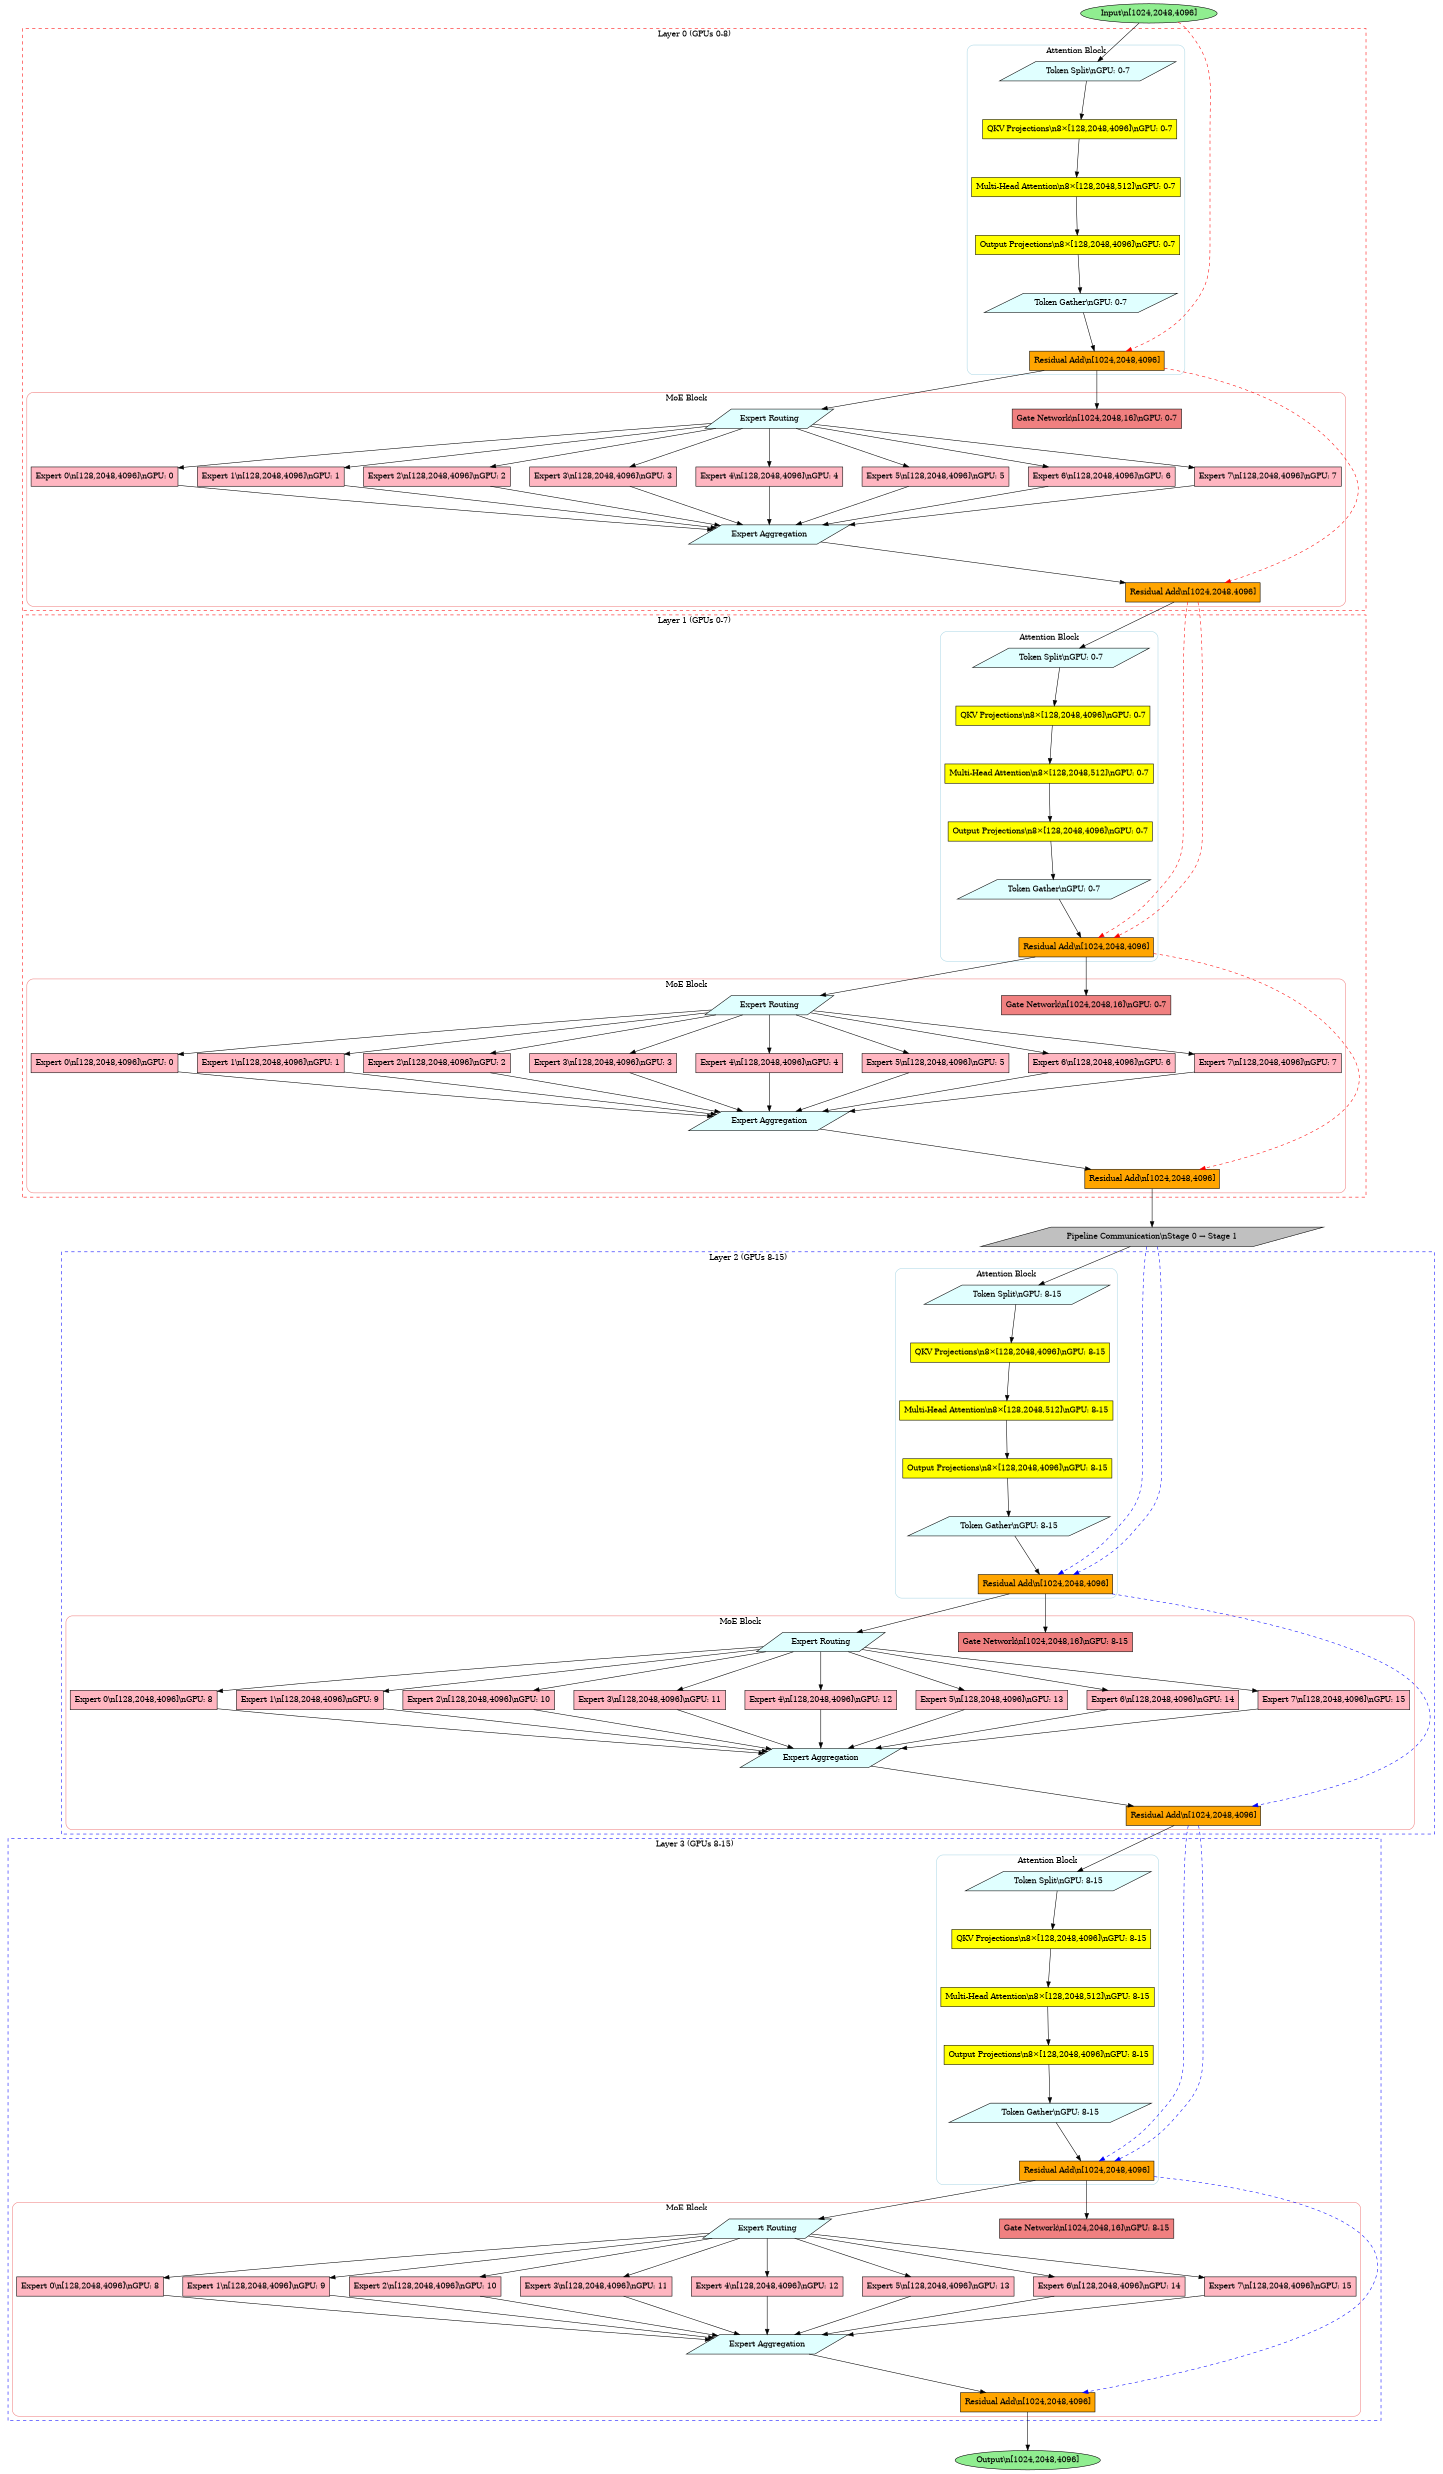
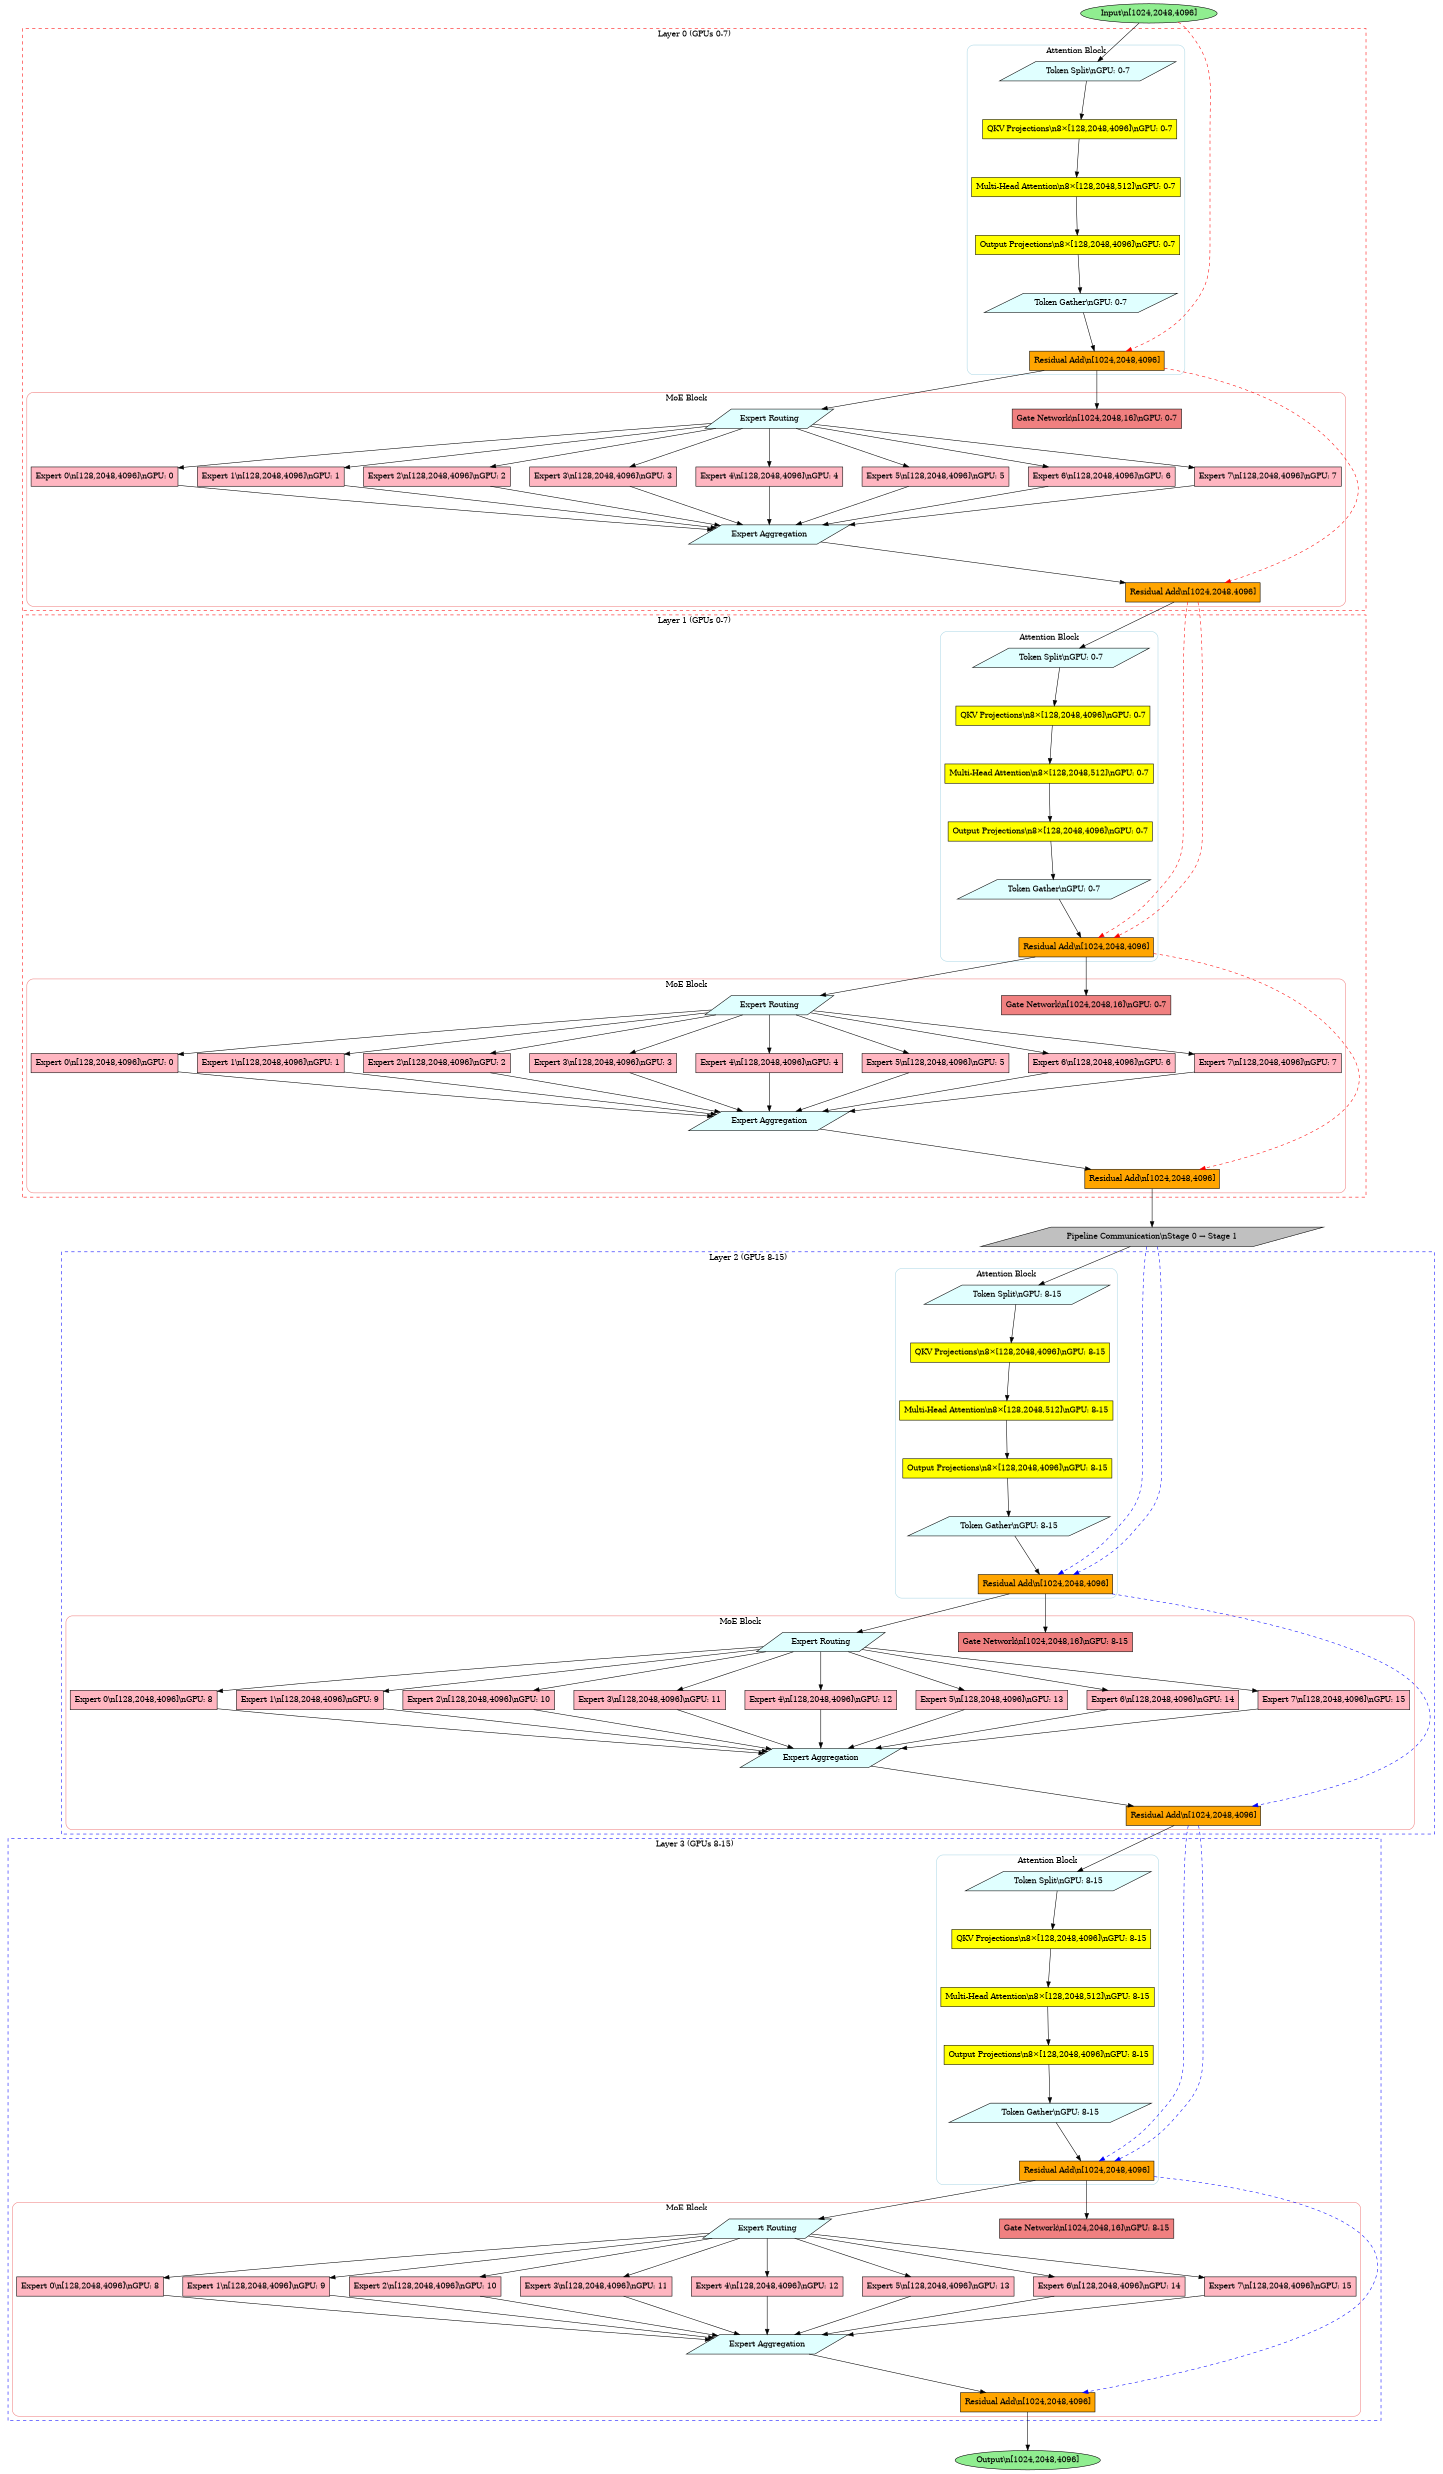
cluster "Layer 0 (GPUs 0-8)": label "Layer 0 (GPUs 0-8)" -> "Layer 0 (GPUs 0-7)"
